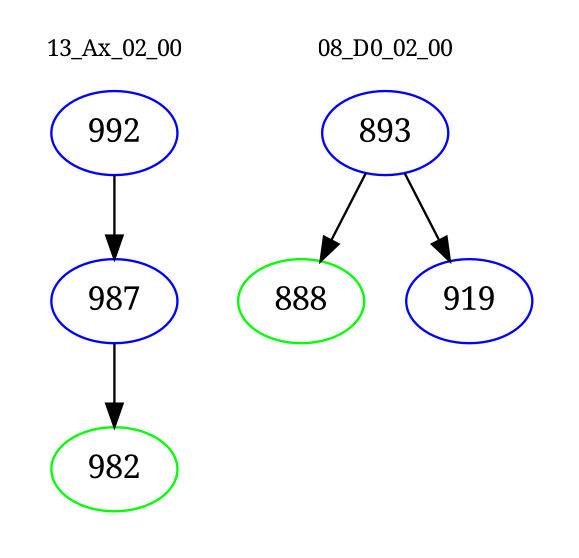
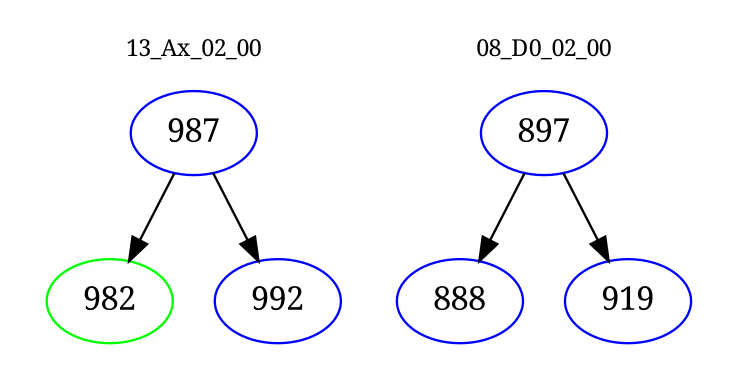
node "893": label "893" -> "897"
edge "992" -> "987": reversed
node "888": color green -> blue
